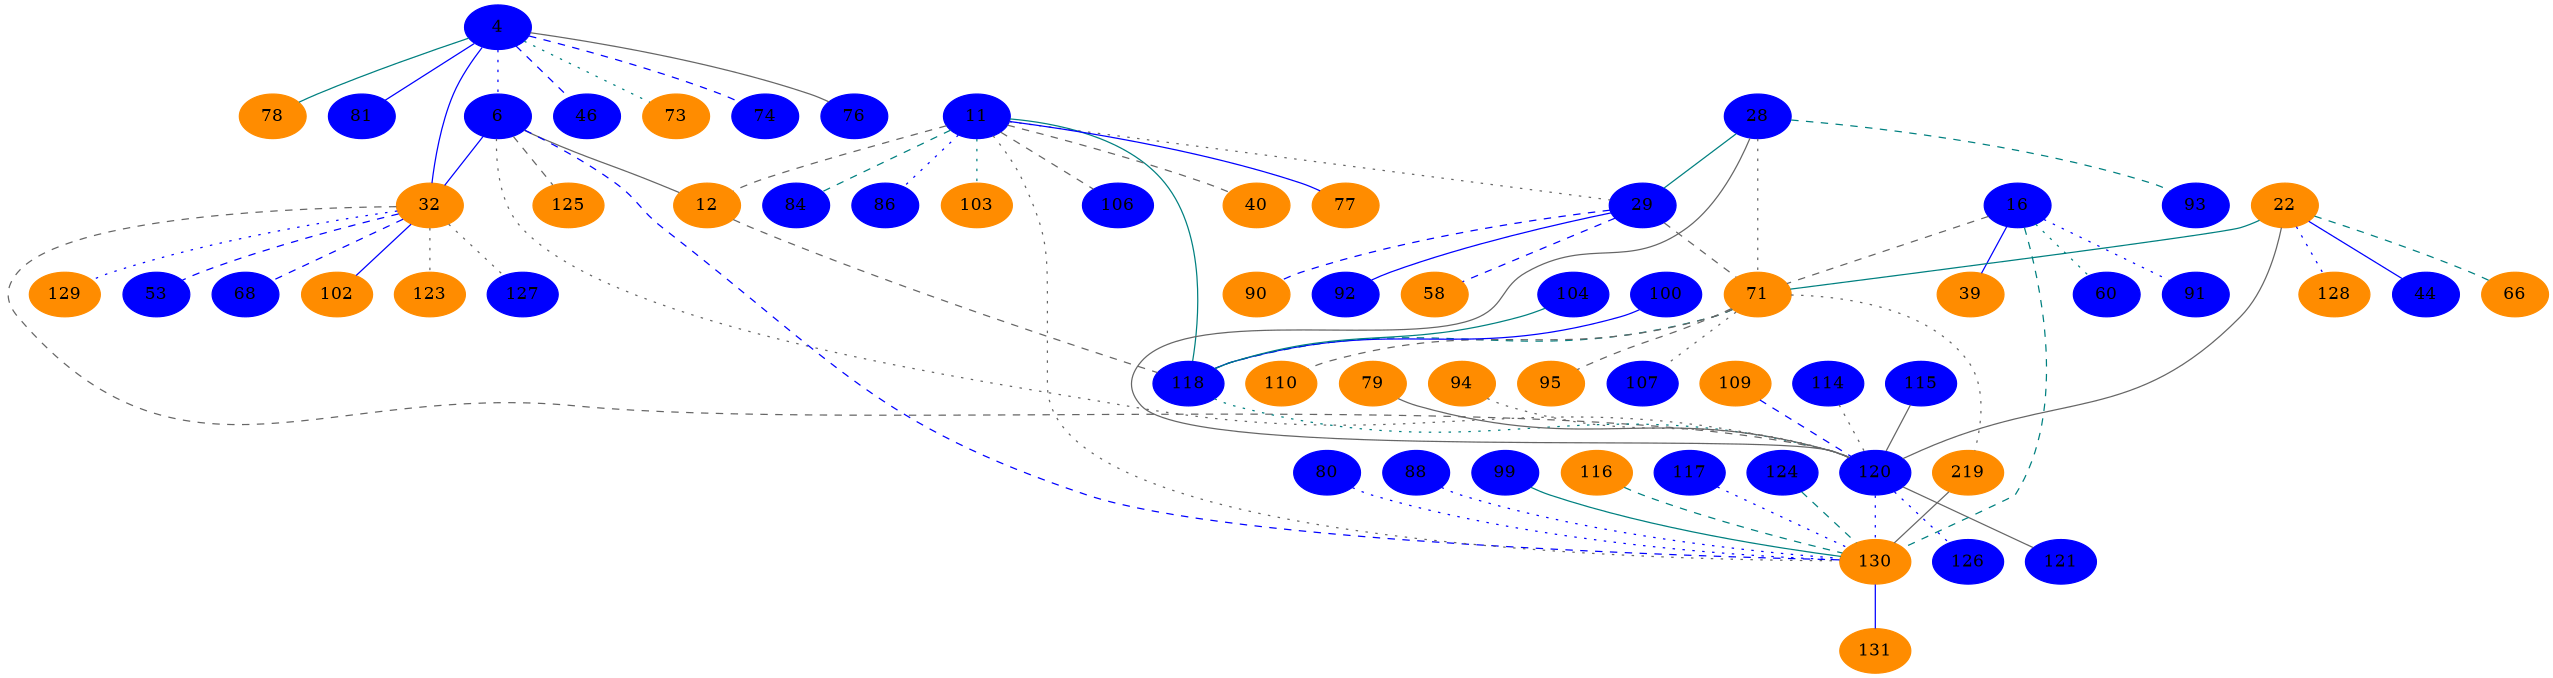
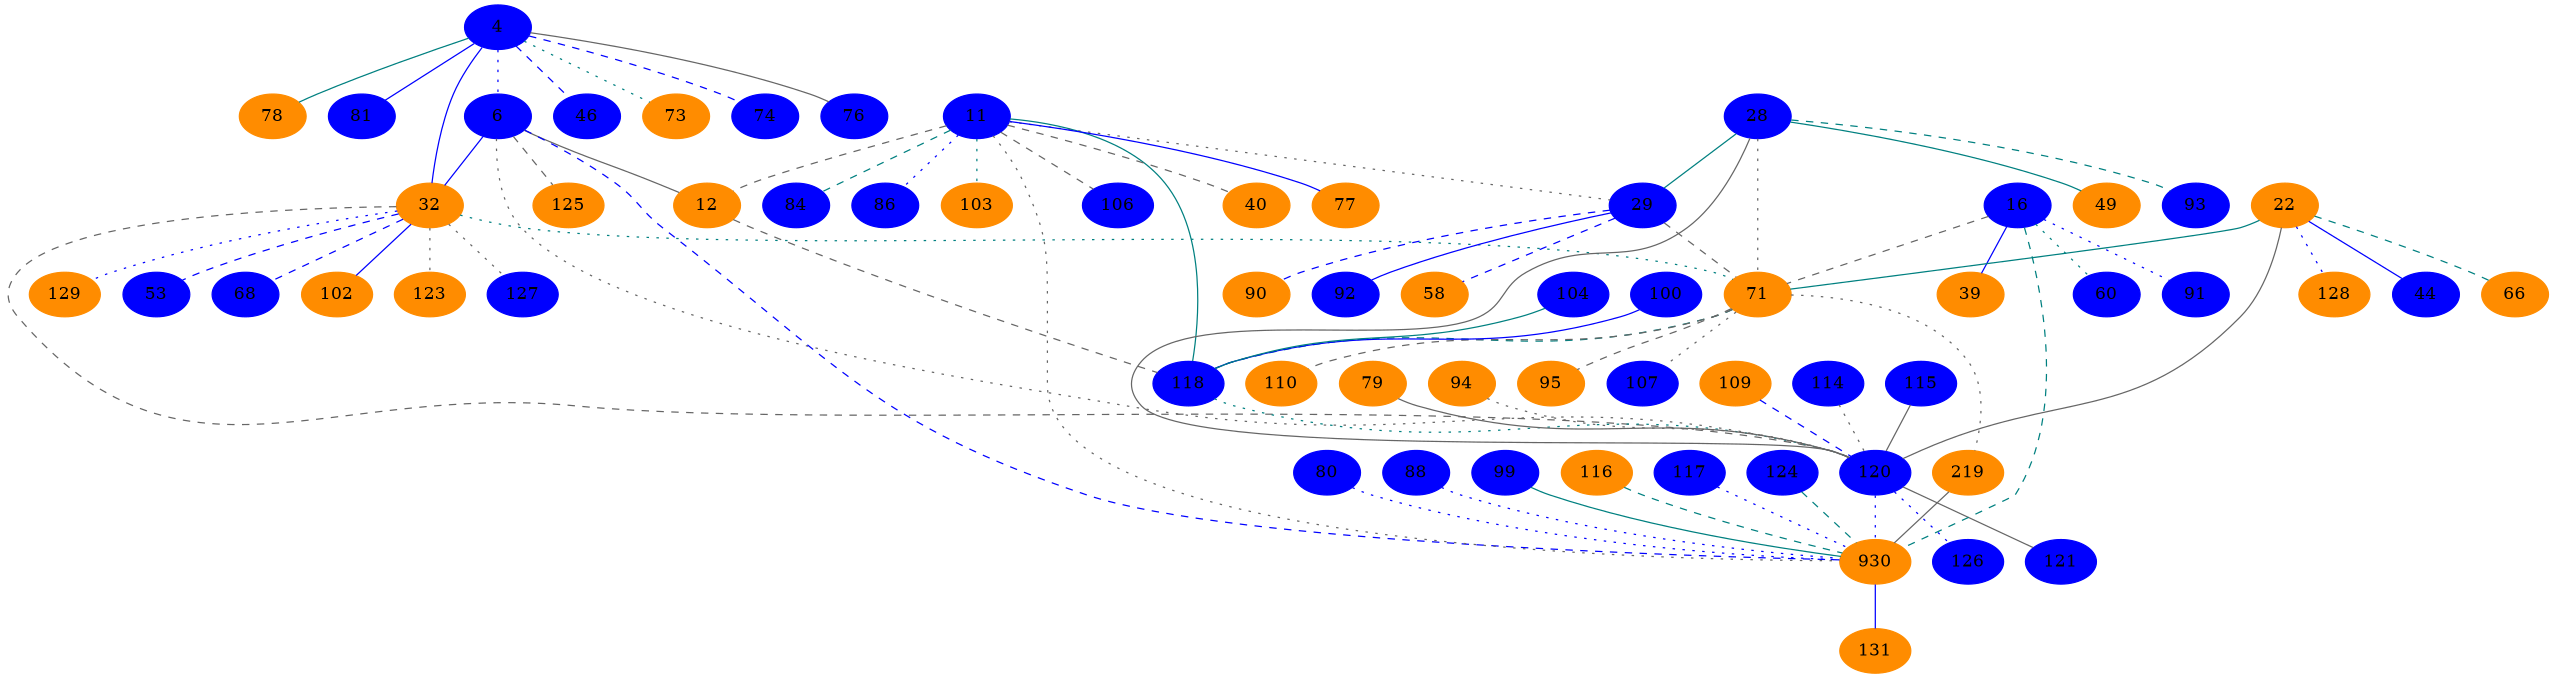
node "49": added
edge "32" -- "71": added
node "130": label "130" -> "930"
